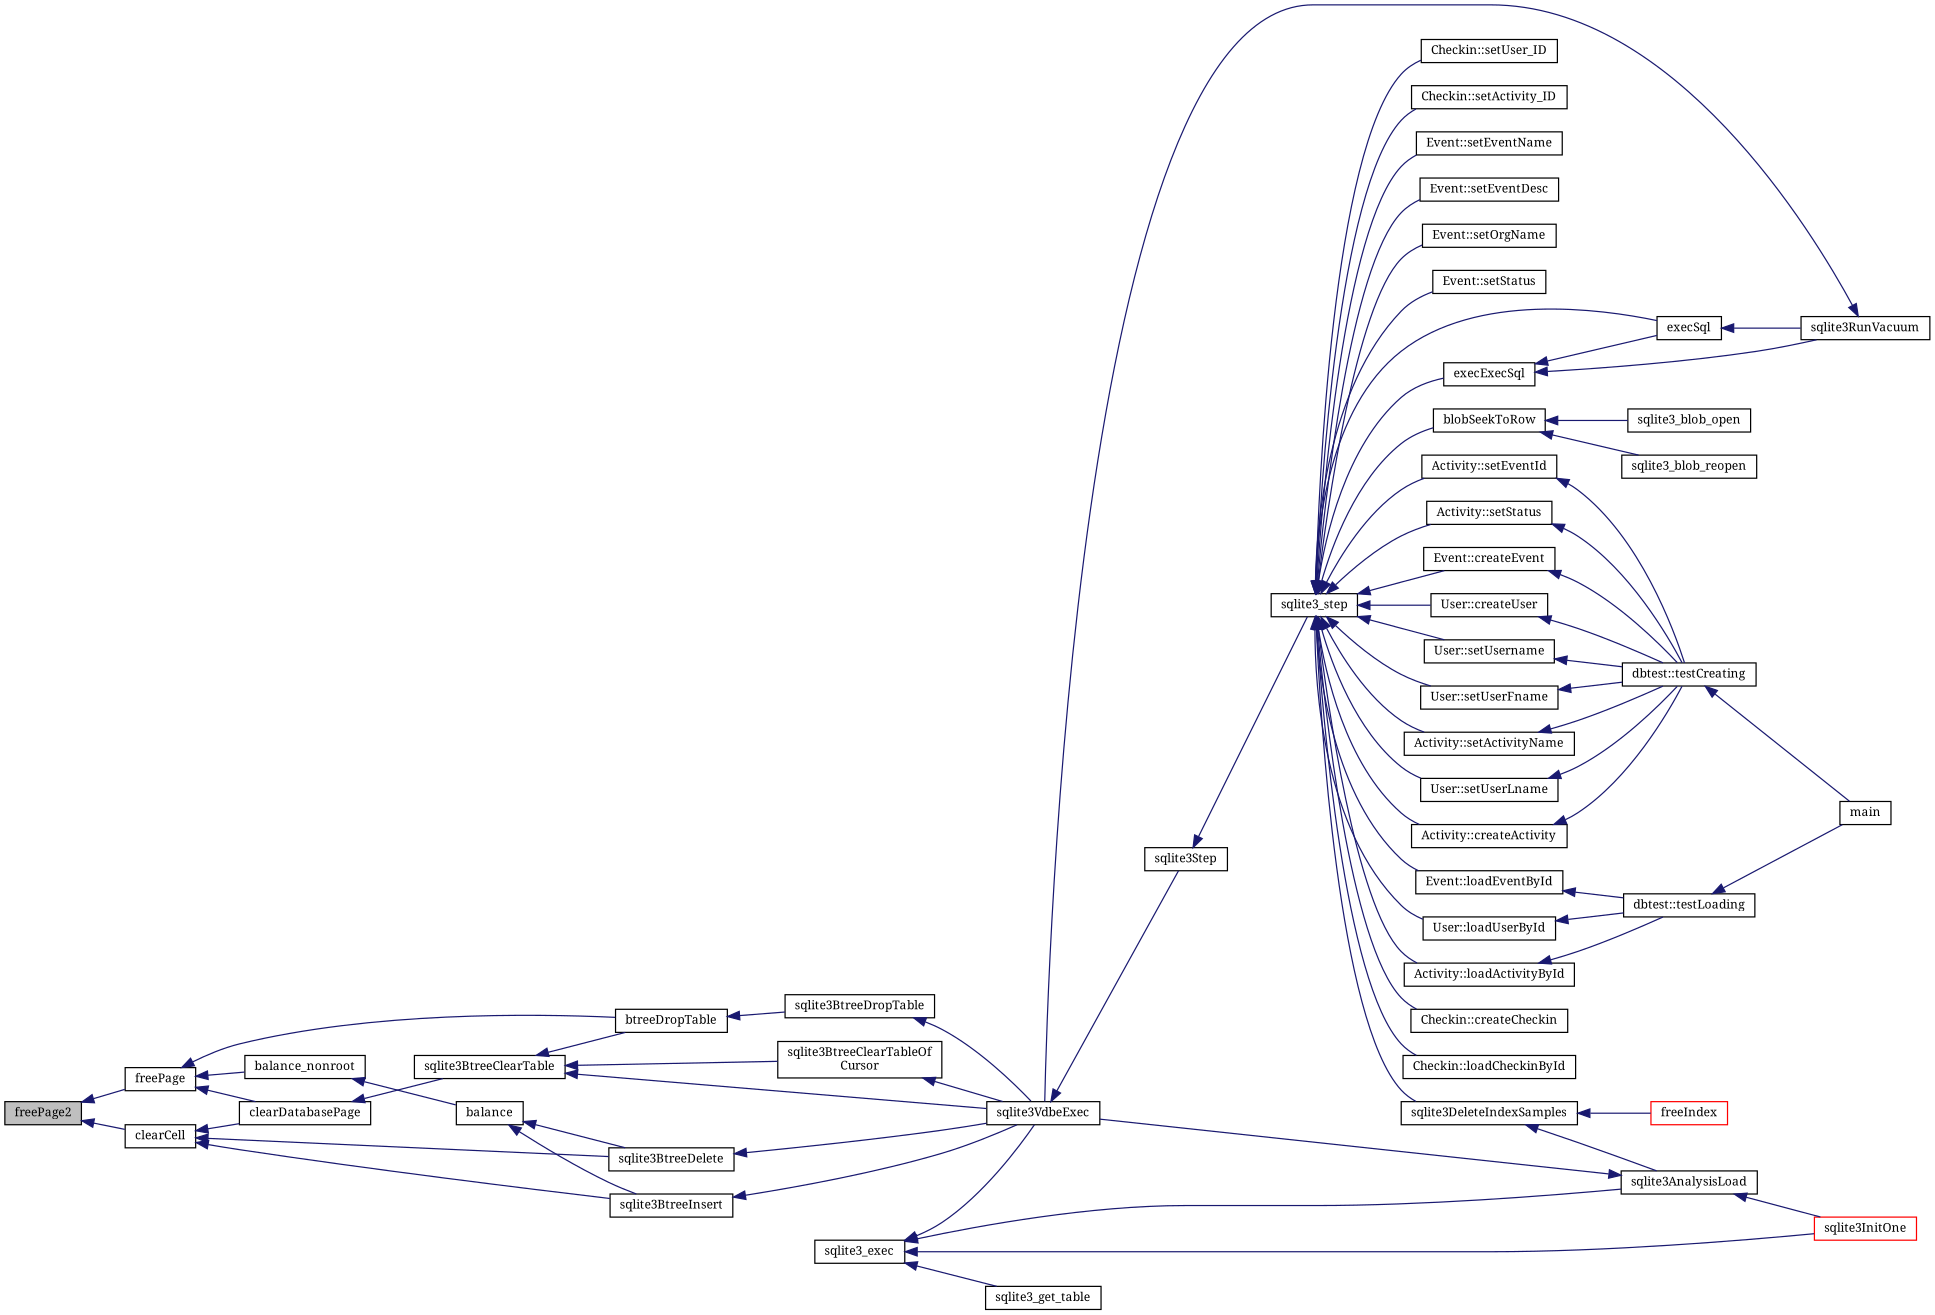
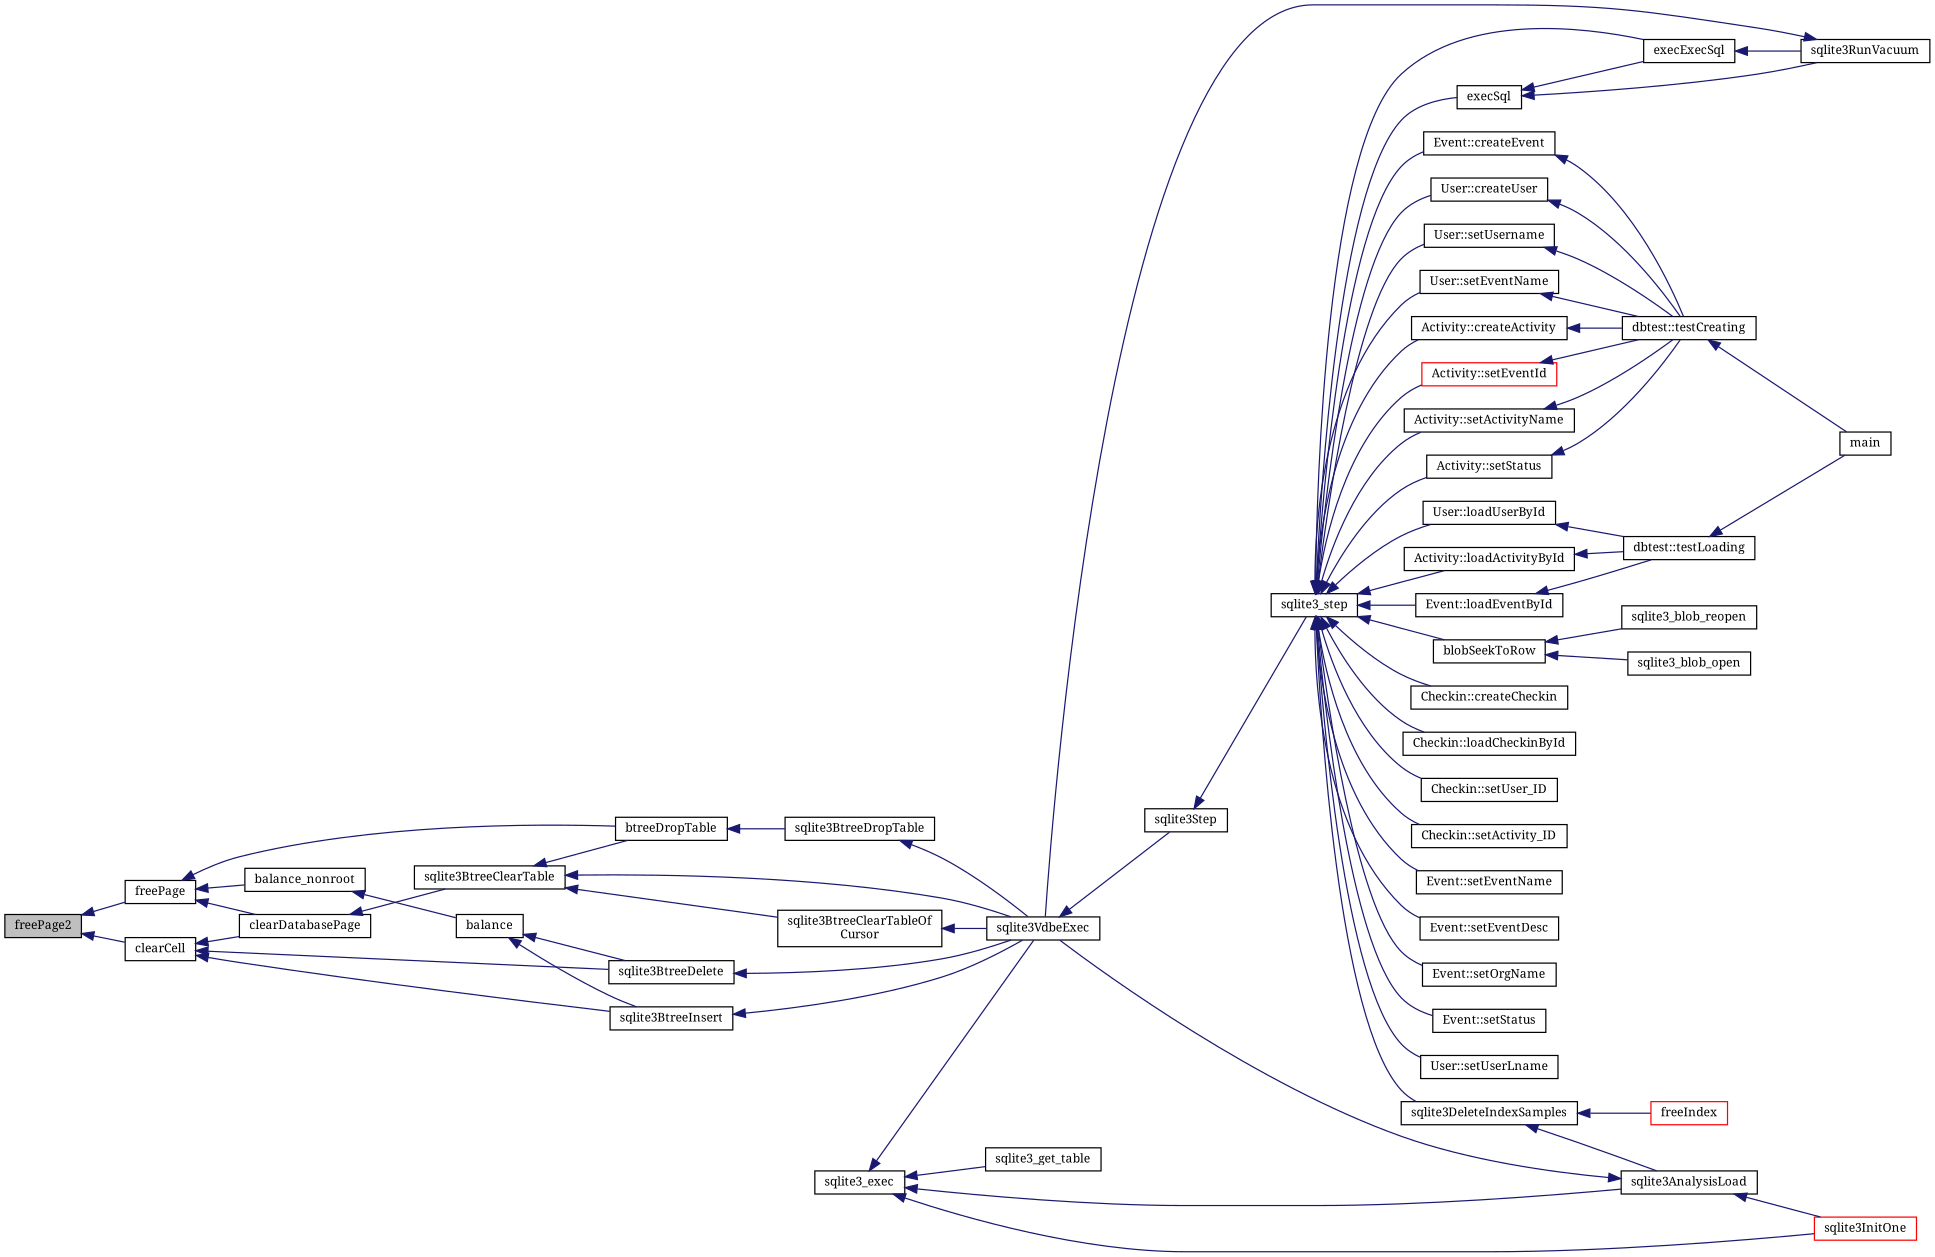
edge "execSql" -> "execExecSql": reversed
node "Activity::setEventId": color black -> red
node "User::setUserFname": label "User::setUserFname" -> "User::setEventName"
edge "dbtest::testCreating" -> "User::setUserLname": removed
